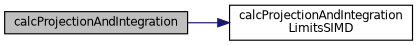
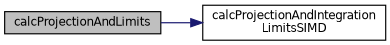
node "calcProjectionAndIntegration": label "calcProjectionAndIntegration" -> "calcProjectionAndLimits"
